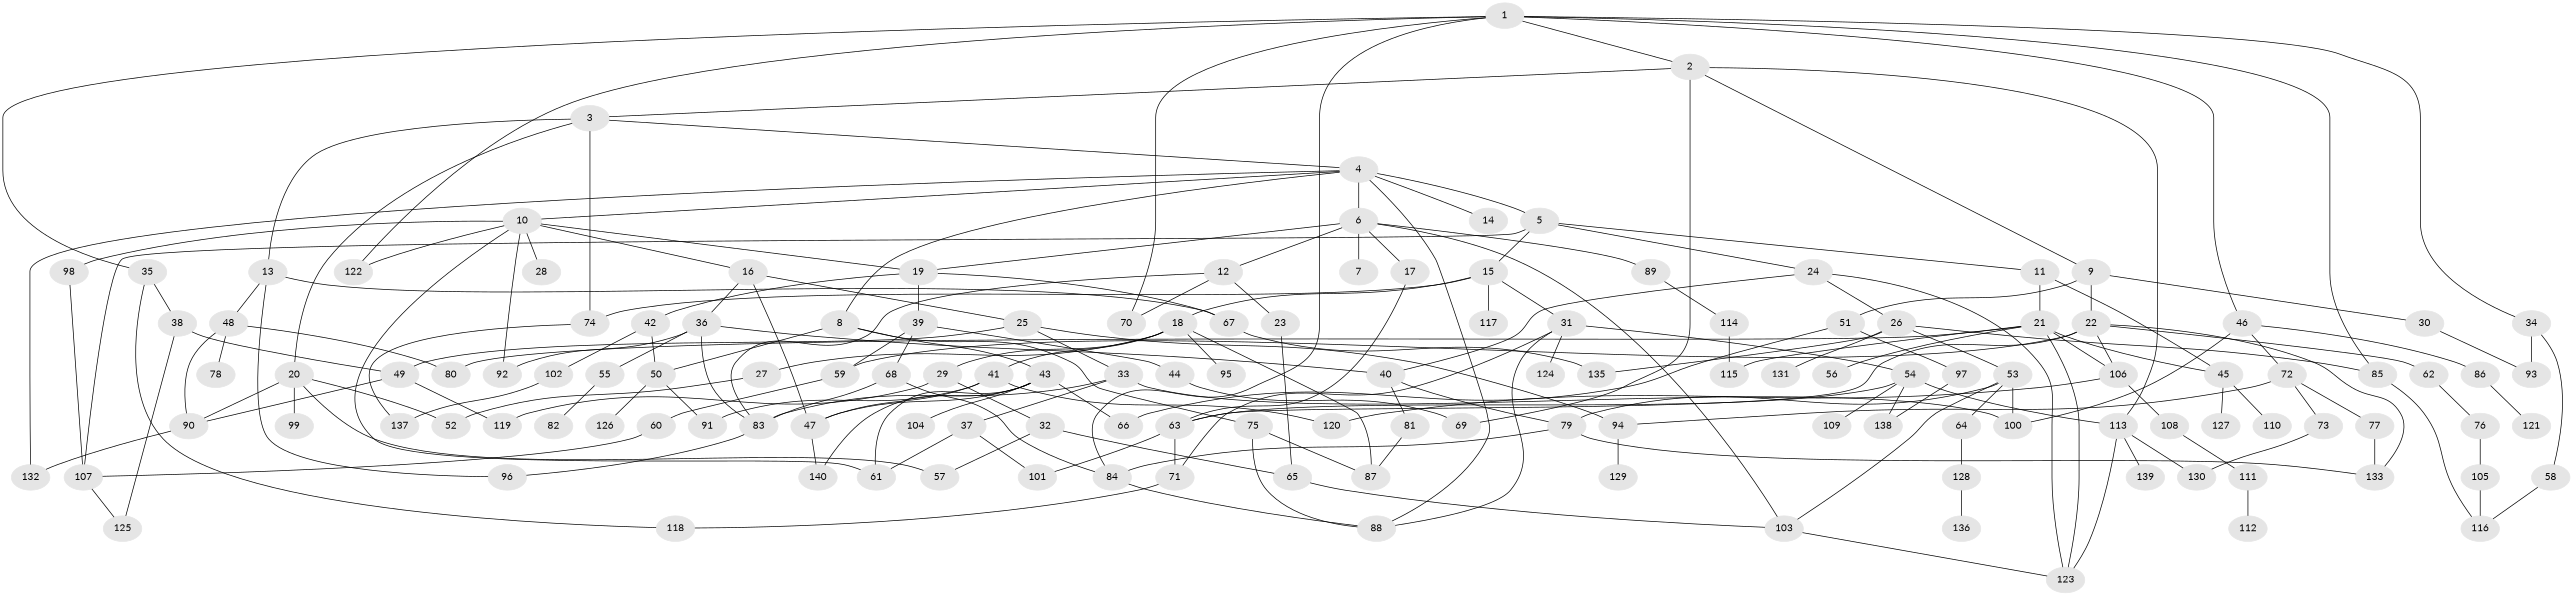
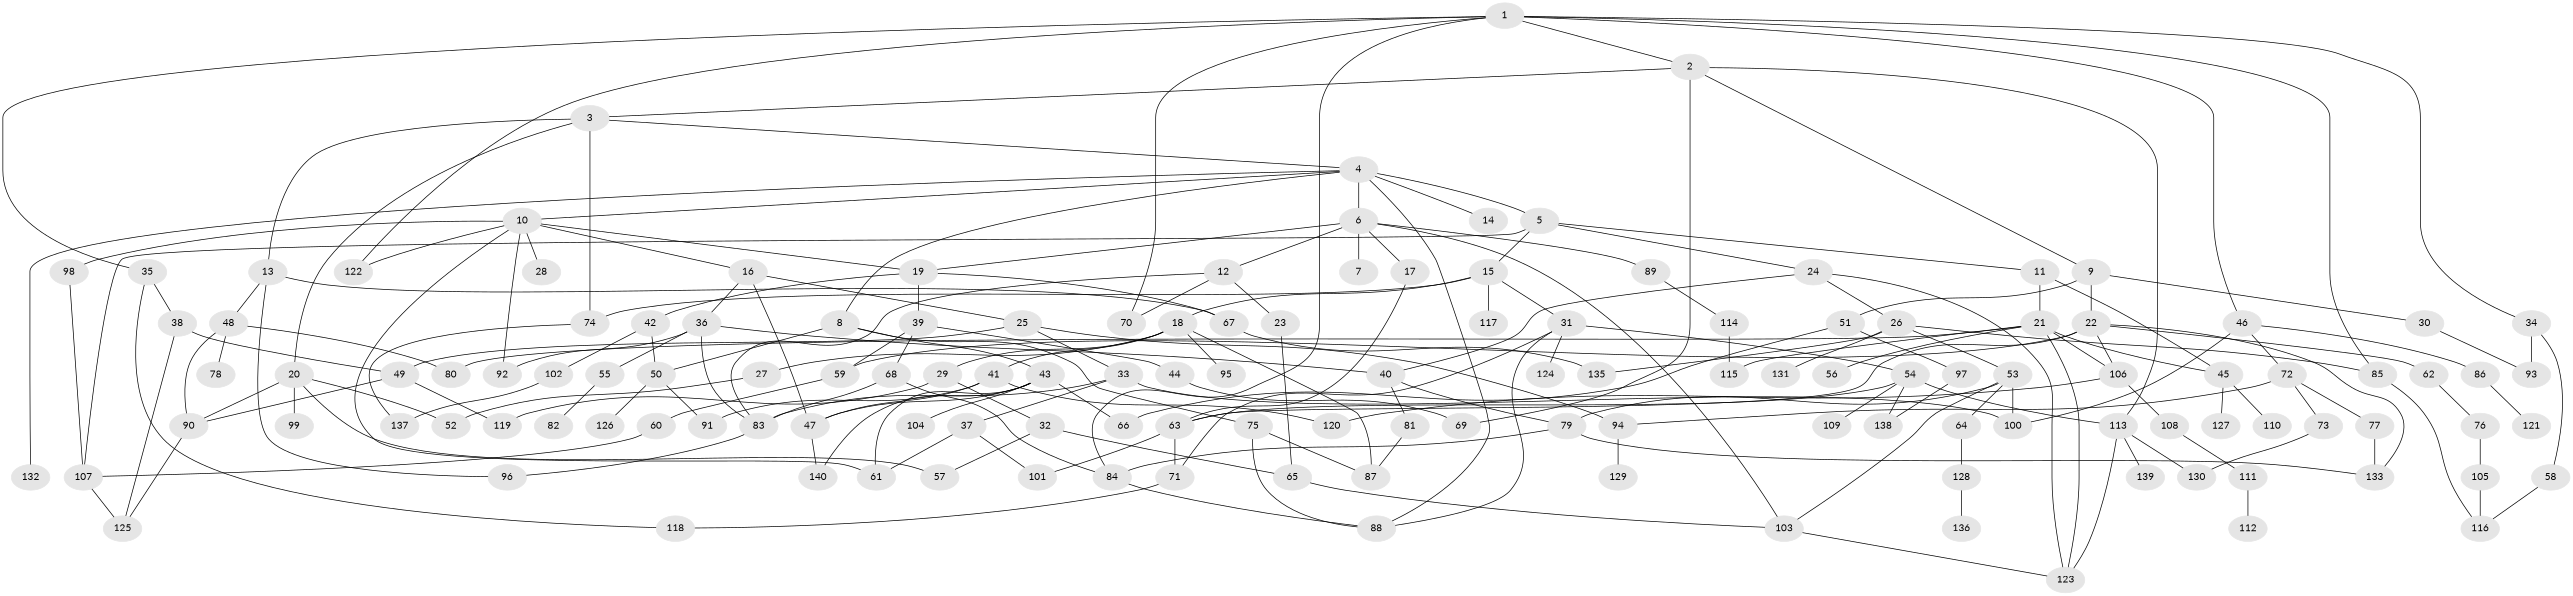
edge "90" -- "132": now "90" -- "125"
